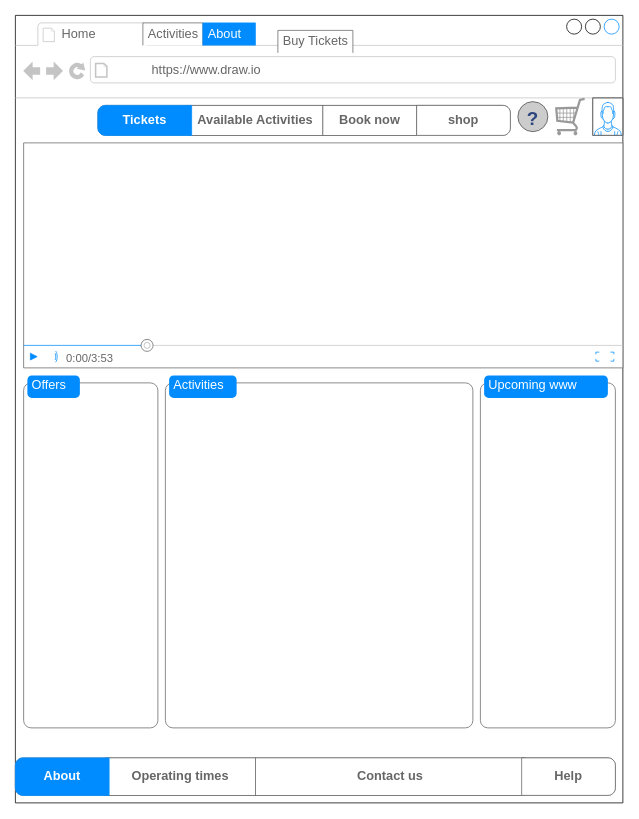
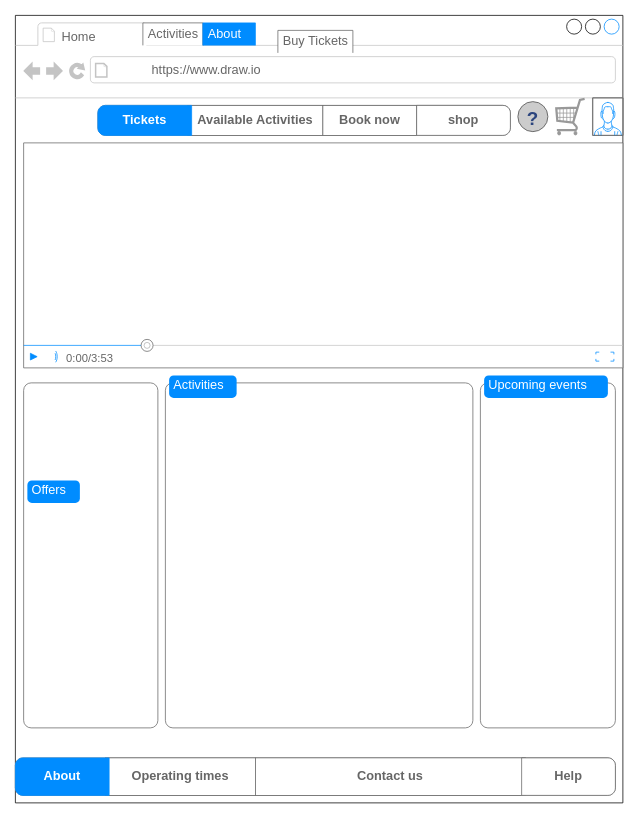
node "Home": size 83x20 -> 68x26
node "Upcoming www": label "Upcoming www" -> "Upcoming events"
node "Offers": moved (54, 387) -> (54, 492)
